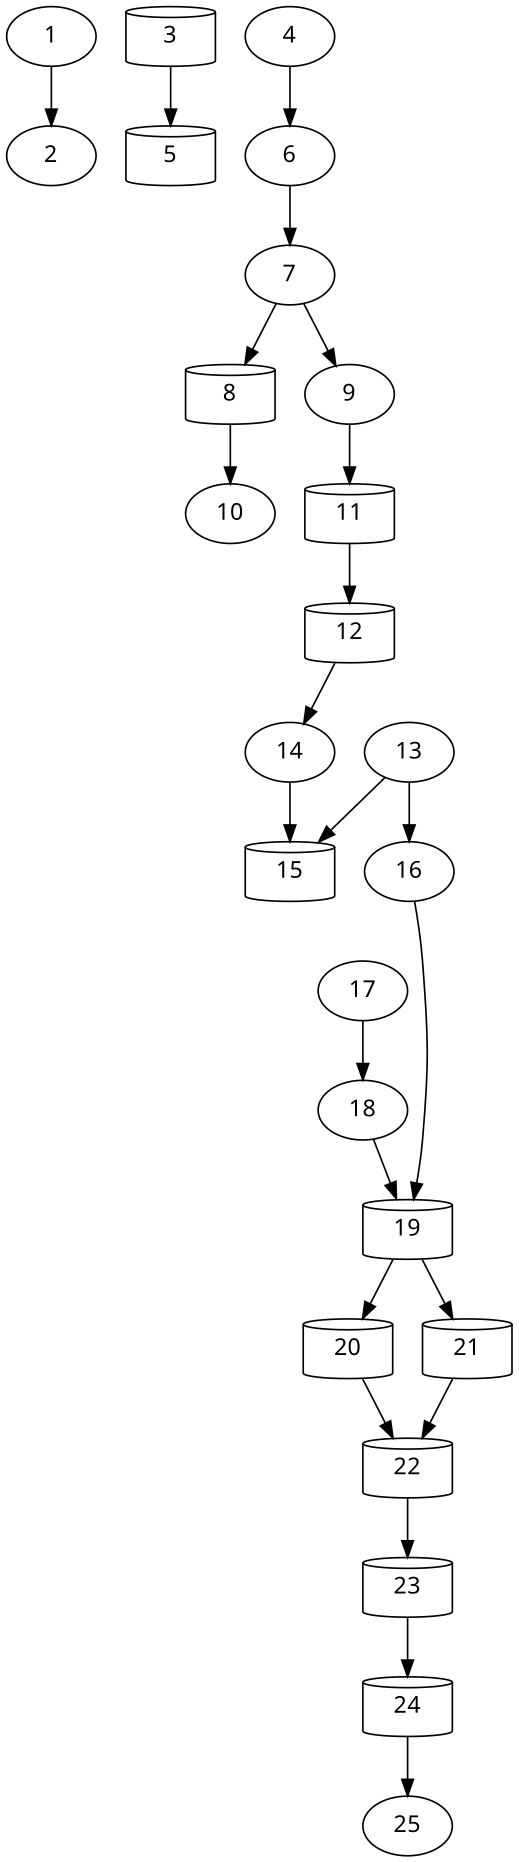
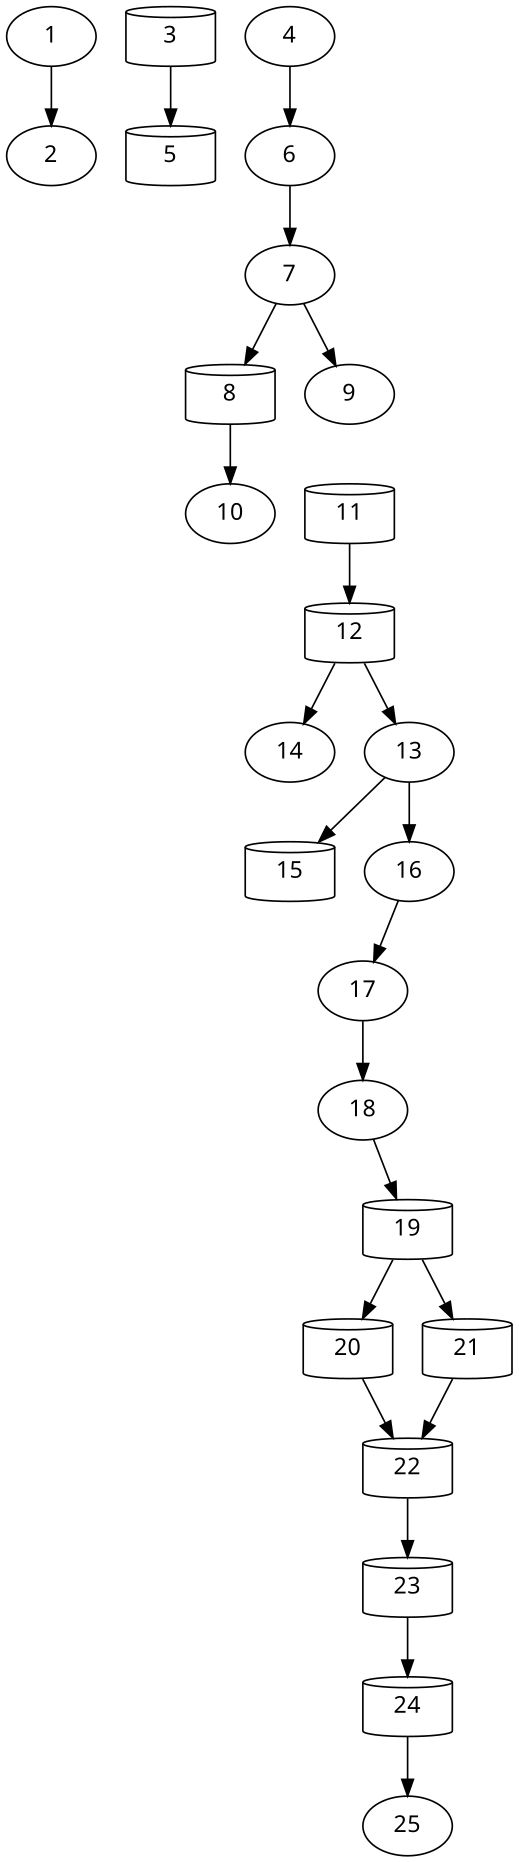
edge "9" -> "11": removed
edge "12" -> "13": added
edge "14" -> "15": removed
edge "16" -> "19": now "16" -> "17"
